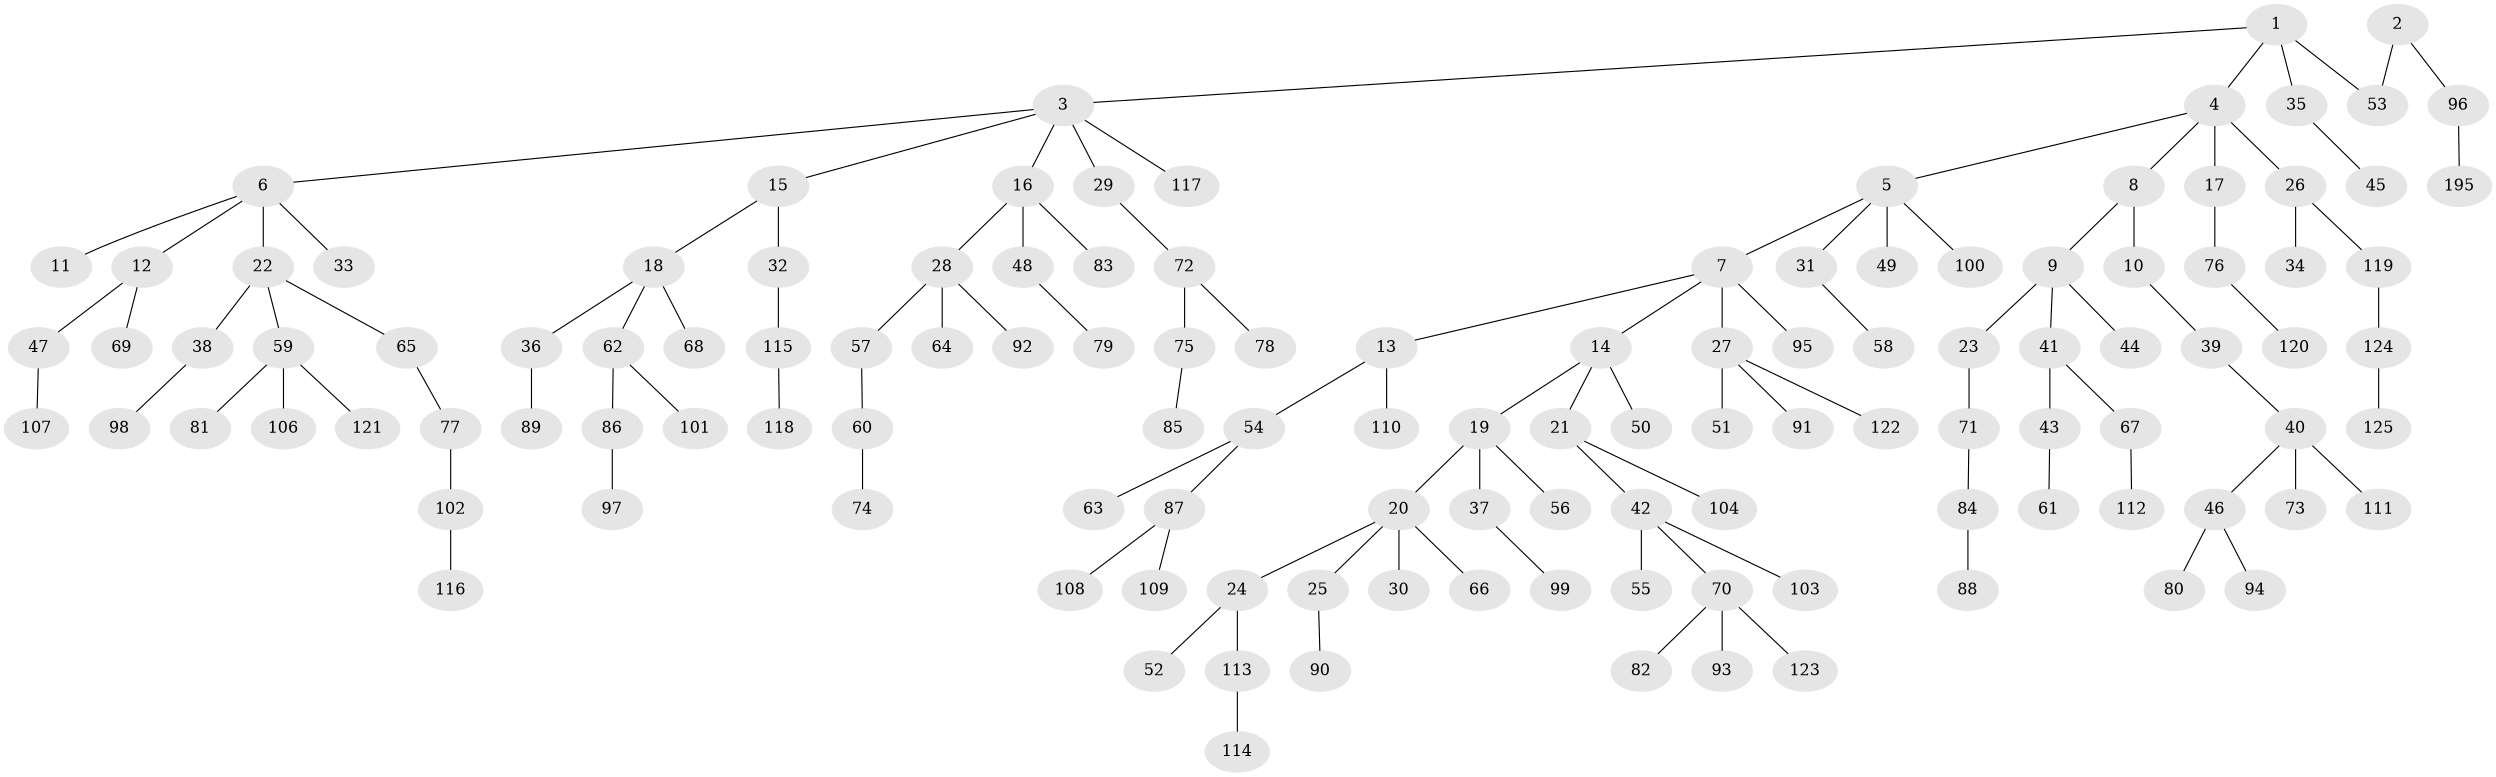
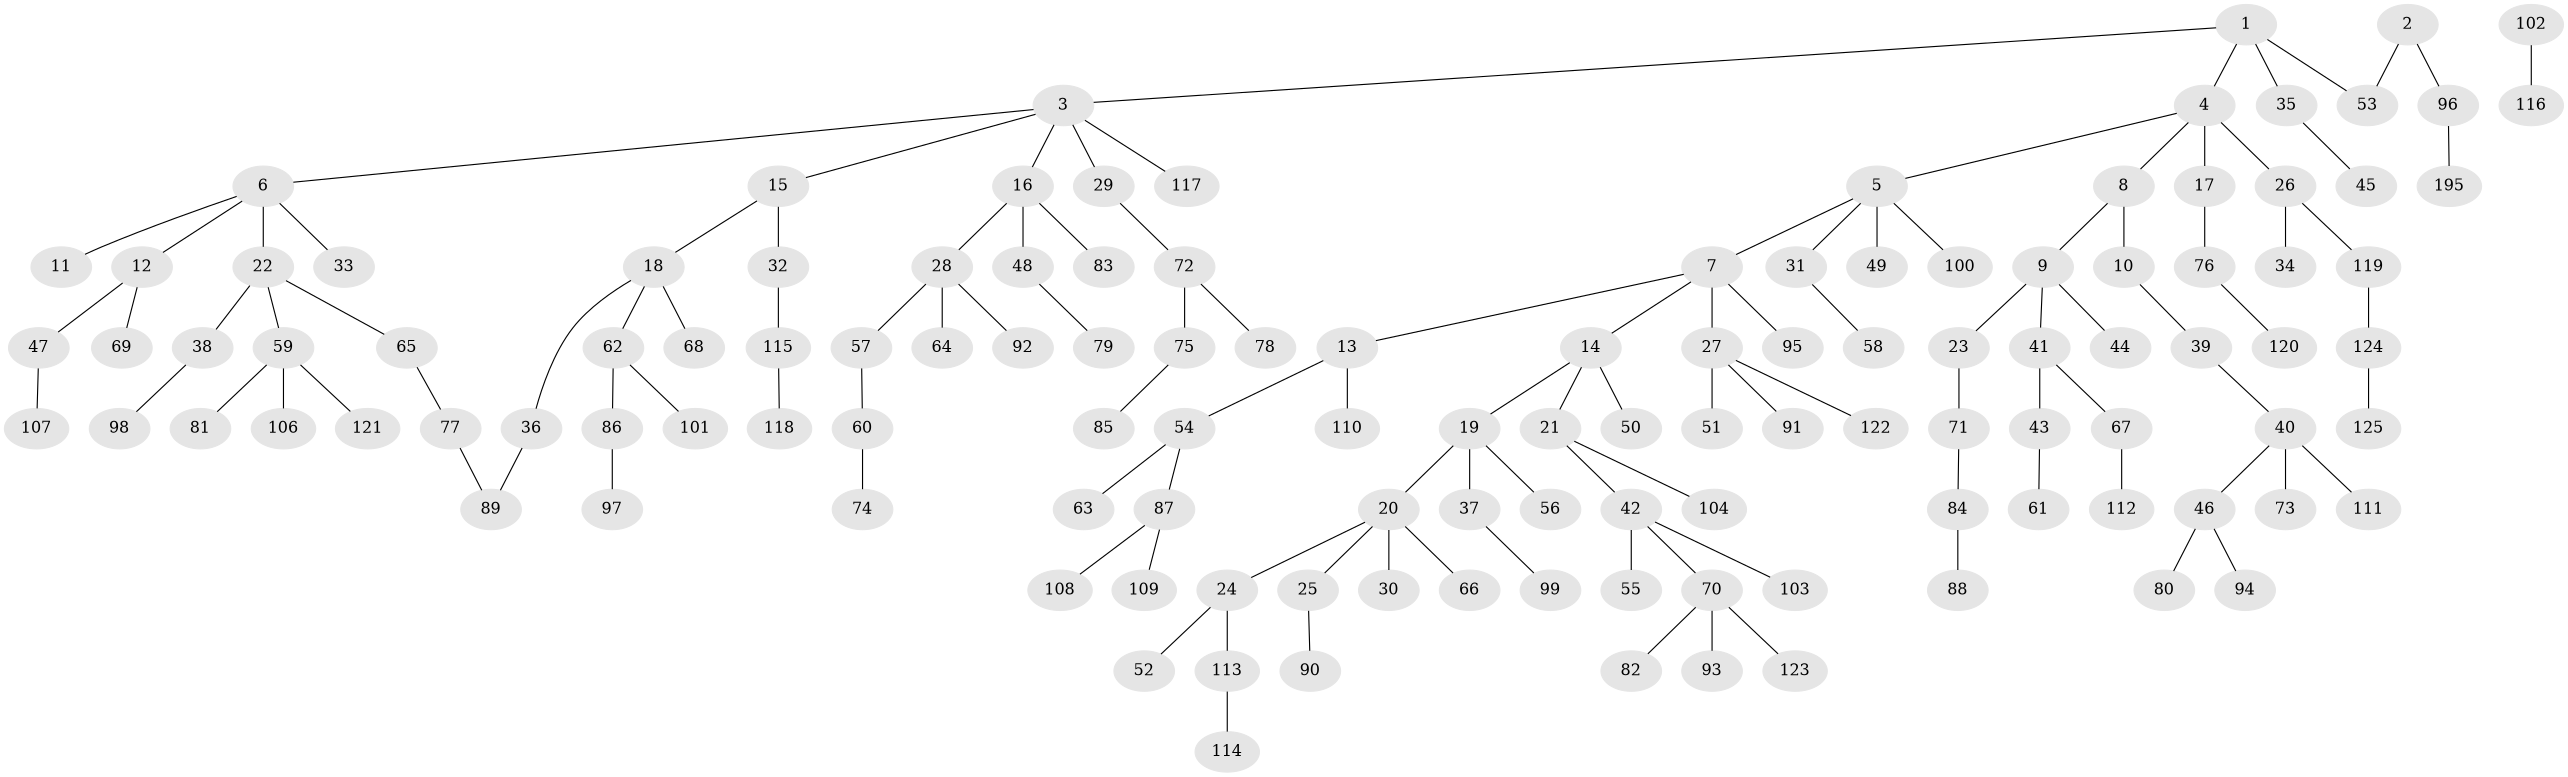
edge "77" -- "102": now "77" -- "89"
